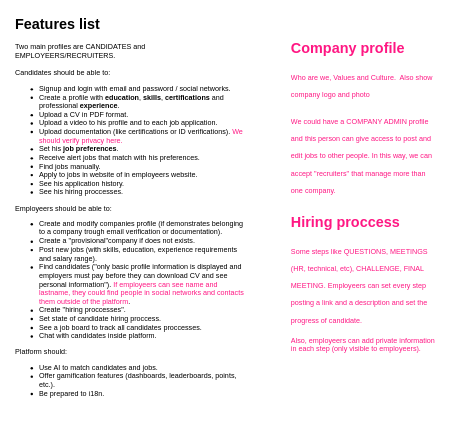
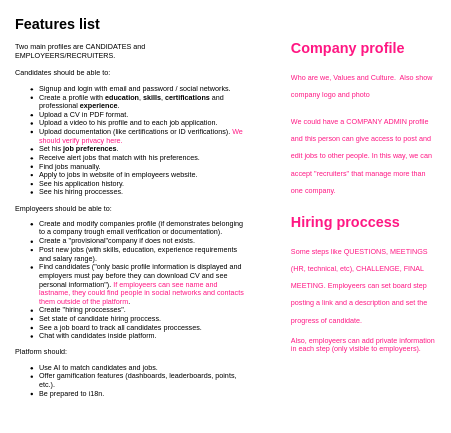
node "Hiring proccessSome steps like QUESTIONS, MEETINGS (HR, technical, etc), CHALLENGE, FINAL MEETING. Employeers can set every step posting a link and a description and set the progress of candidate. Also, employeers can add private information in each step (only visible to employeers).": label "Hiring proccessSome steps like QUESTIONS, MEETINGS (HR, technical, etc), CHALLENGE, FINAL MEETING. Employeers can set every step posting a link and a description and set the progress of candidate. Also, employeers can add private information in each step (only visible to employeers)." -> "Hiring proccessSome steps like QUESTIONS, MEETINGS (HR, technical, etc), CHALLENGE, FINAL MEETING. Employeers can set board step posting a link and a description and set the progress of candidate. Also, employeers can add private information in each step (only visible to employeers)."
